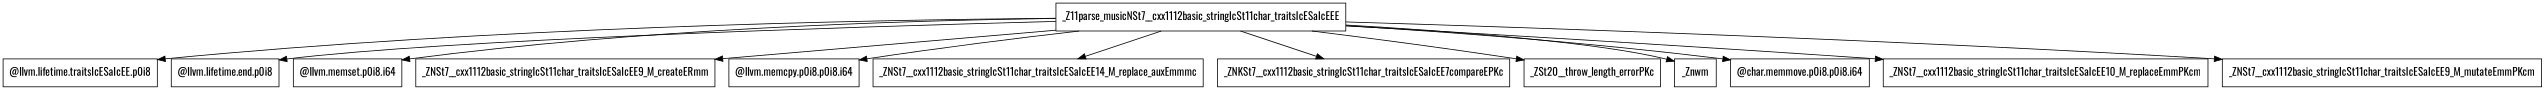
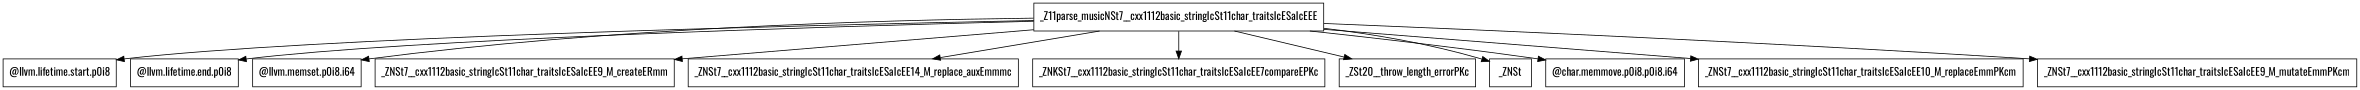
node "@llvm.lifetime.traitsIcESaIcEE.p0i8": label "@llvm.lifetime.traitsIcESaIcEE.p0i8" -> "@llvm.lifetime.start.p0i8"
node "@llvm.memcpy.p0i8.p0i8.i64": removed
node "_Znwm": label "_Znwm" -> "_ZNSt"
